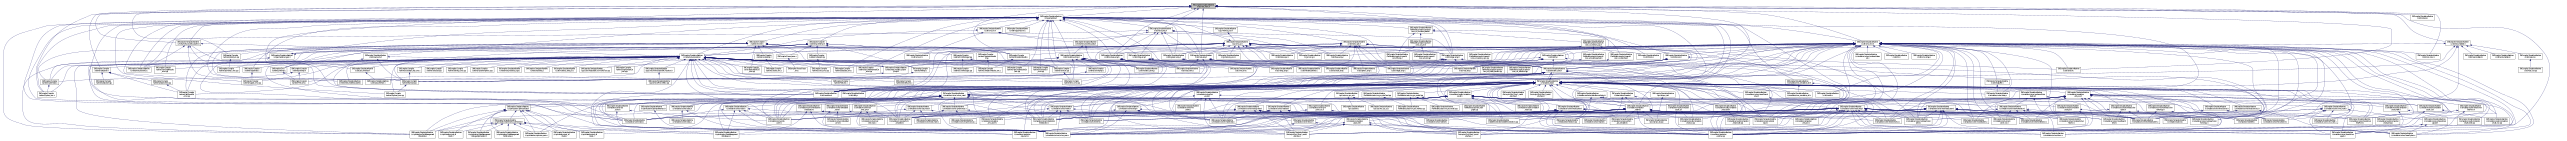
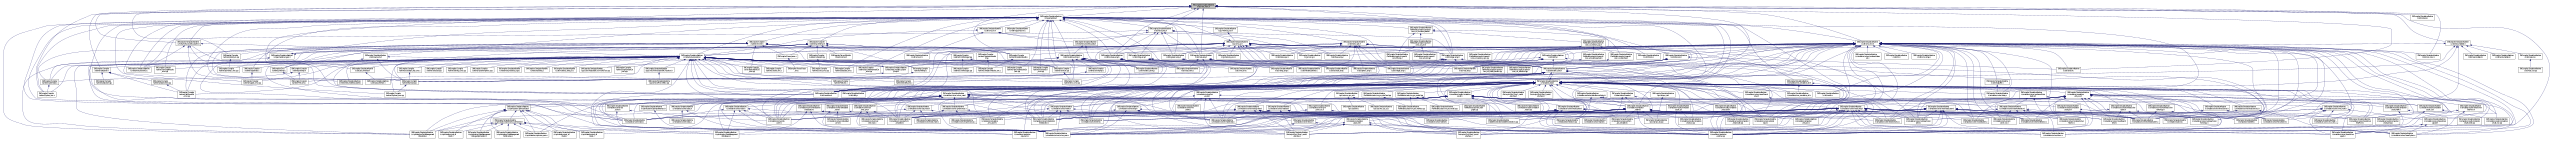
node "OMCompiler/Compiler /runtime/socketimpl.c": removed
node "OMCompiler/Parser/Modelica ParserCommon.h": added
edge "OMCompiler/SimulationRuntime /c/util/boolean_array.c" -> "OMCompiler/SimulationRuntime /c/gc/omc_gc.h": added
